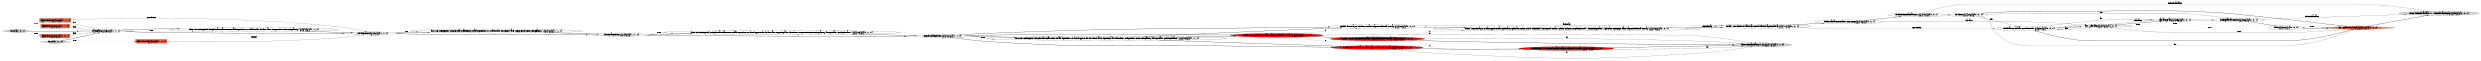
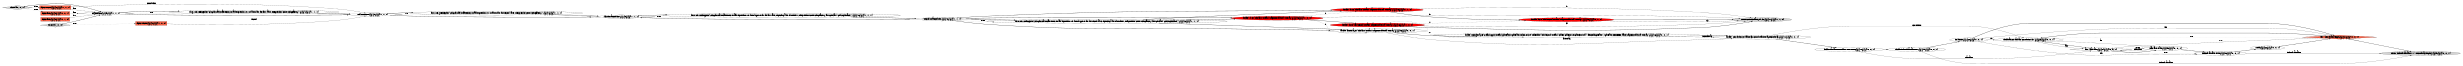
node "maxValue = abs@@@25@@@['0', '0', '1']": shape diamond -> ellipse
edge "idx < convolution.length@@@21@@@['0', '0', '1']" -> "++idx@@@22@@@['0', '0', '1']": removed, label "true"
edge "!(first instanceof List)@@@9@@@['1', '1', '1']" -> "!(second instanceof List)@@@12@@@['1', '1', '1']": reversed
